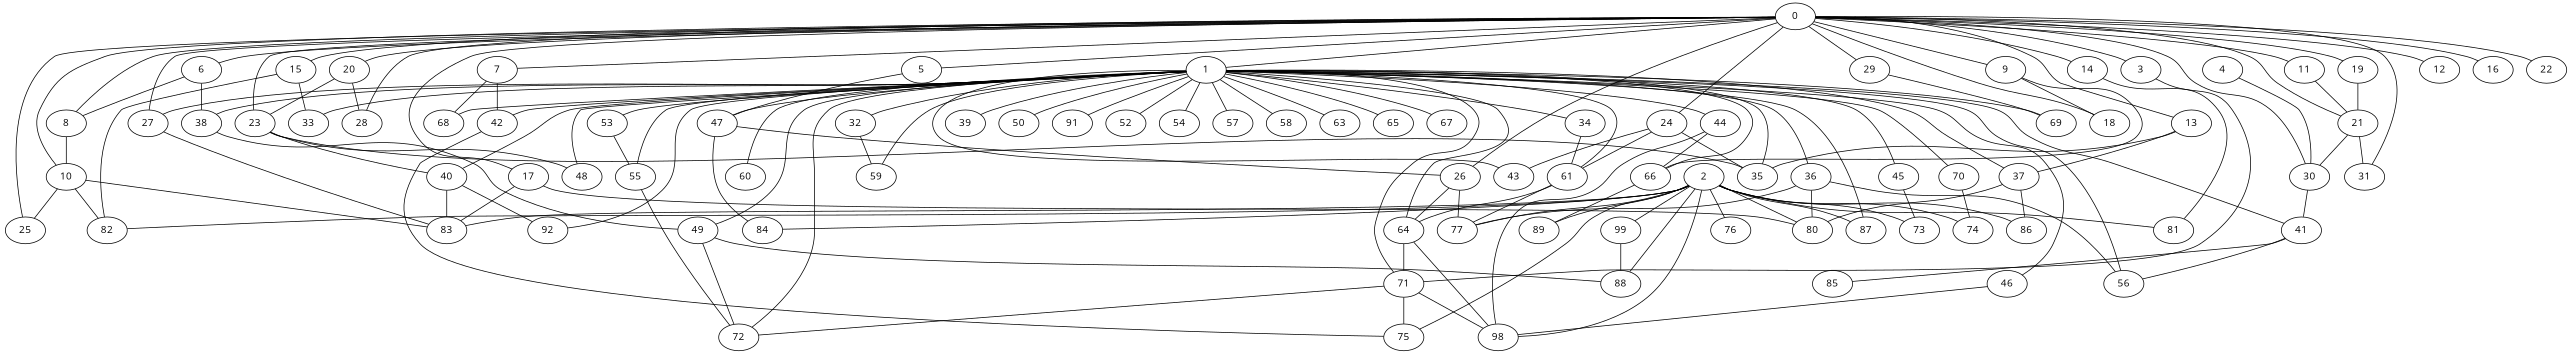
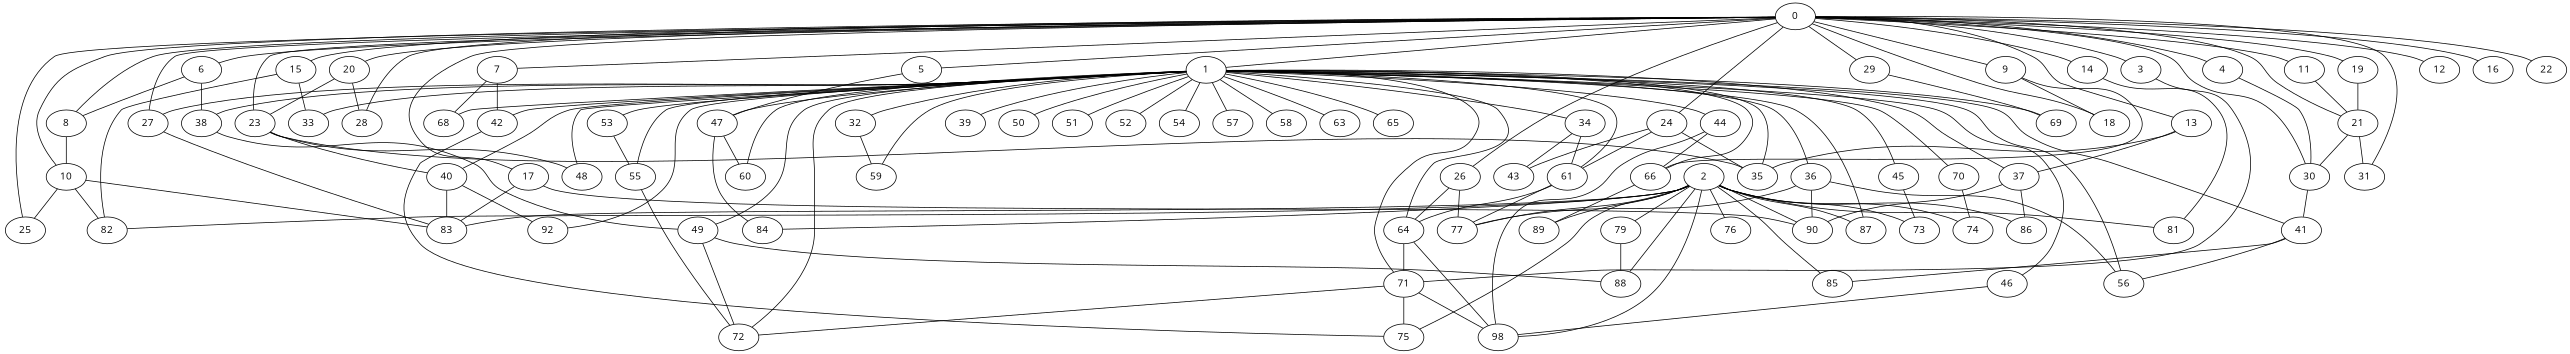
edge "0" -- "4": added
node "91": label "91" -> "51"
node "67": removed
edge "47" -- "26": now "47" -- "60"
edge "1" -- "43": now "34" -- "43"
edge "2" -- "85": added
node "99": label "99" -> "79"
node "80": label "80" -> "90"
